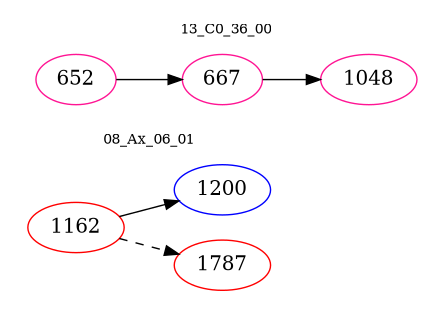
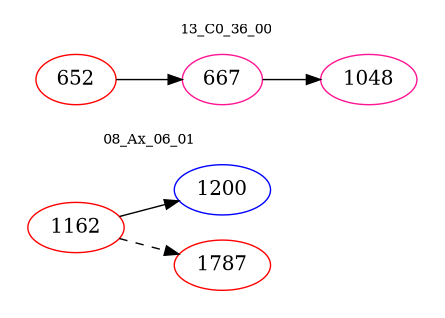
node "652": color deeppink -> red
